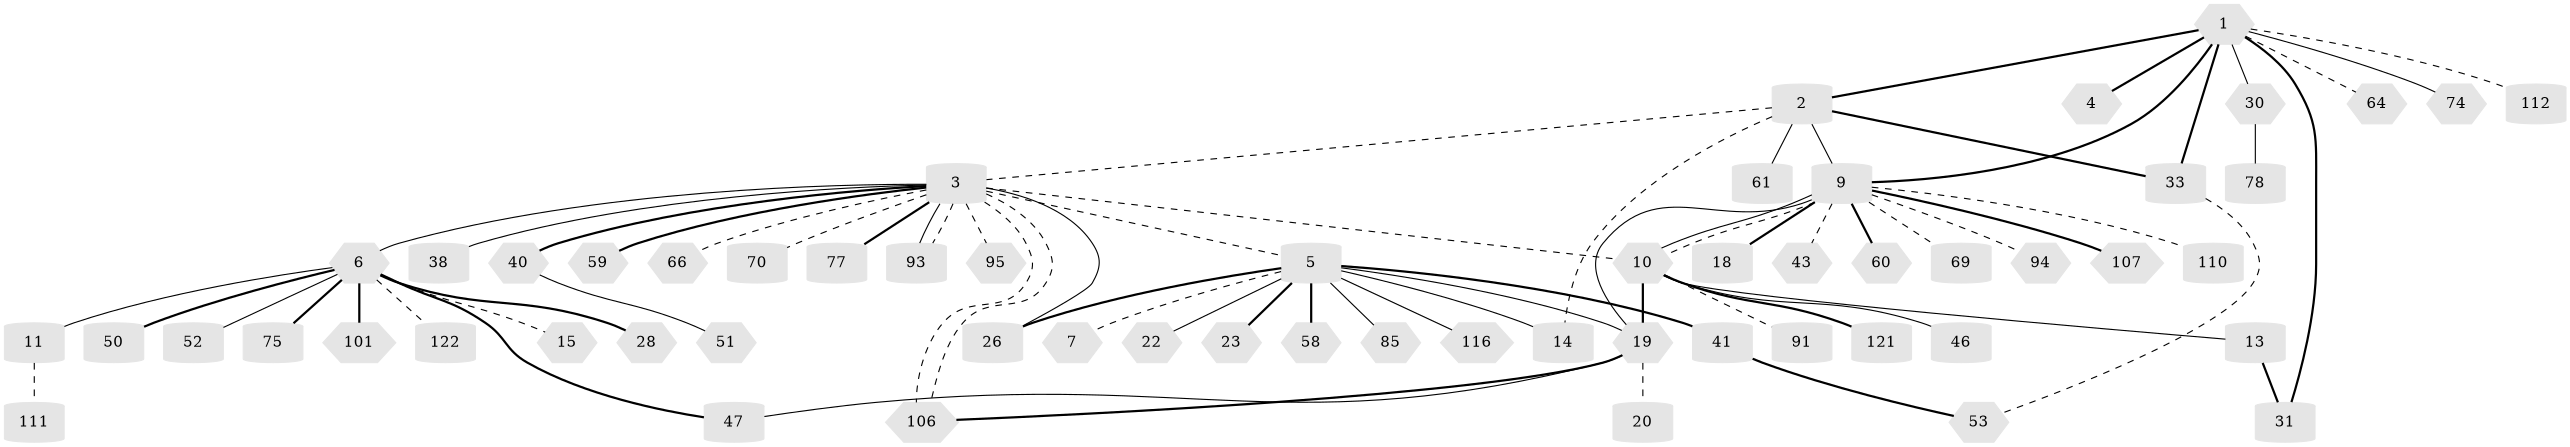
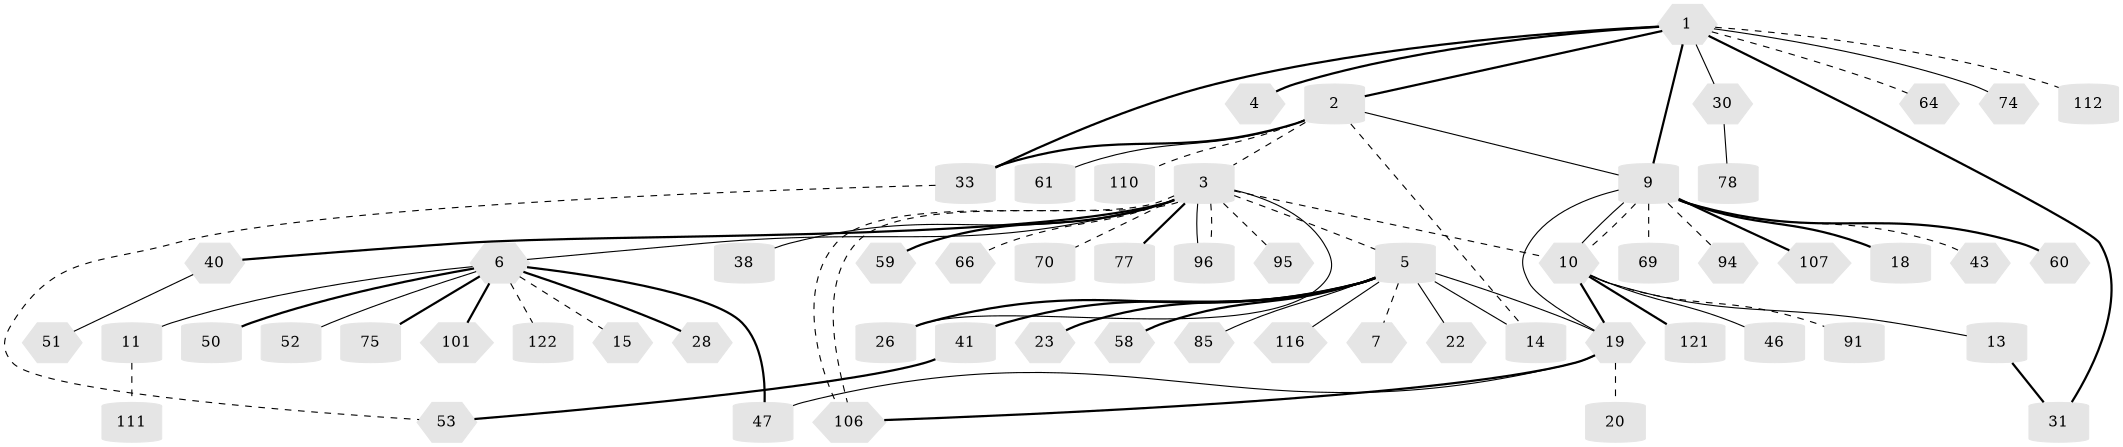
edge "9" -- "110": now "2" -- "110"
node "93": label "93" -> "96"
